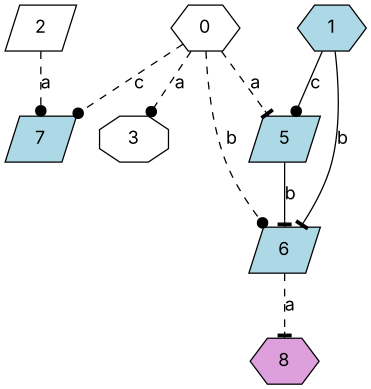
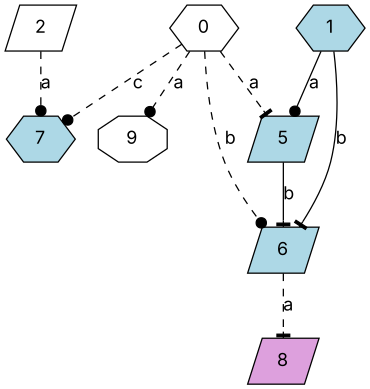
edge "1" -> "5": label "c" -> "a"
node "7": shape parallelogram -> hexagon
node "3": label "3" -> "9"
node "8": shape hexagon -> parallelogram
